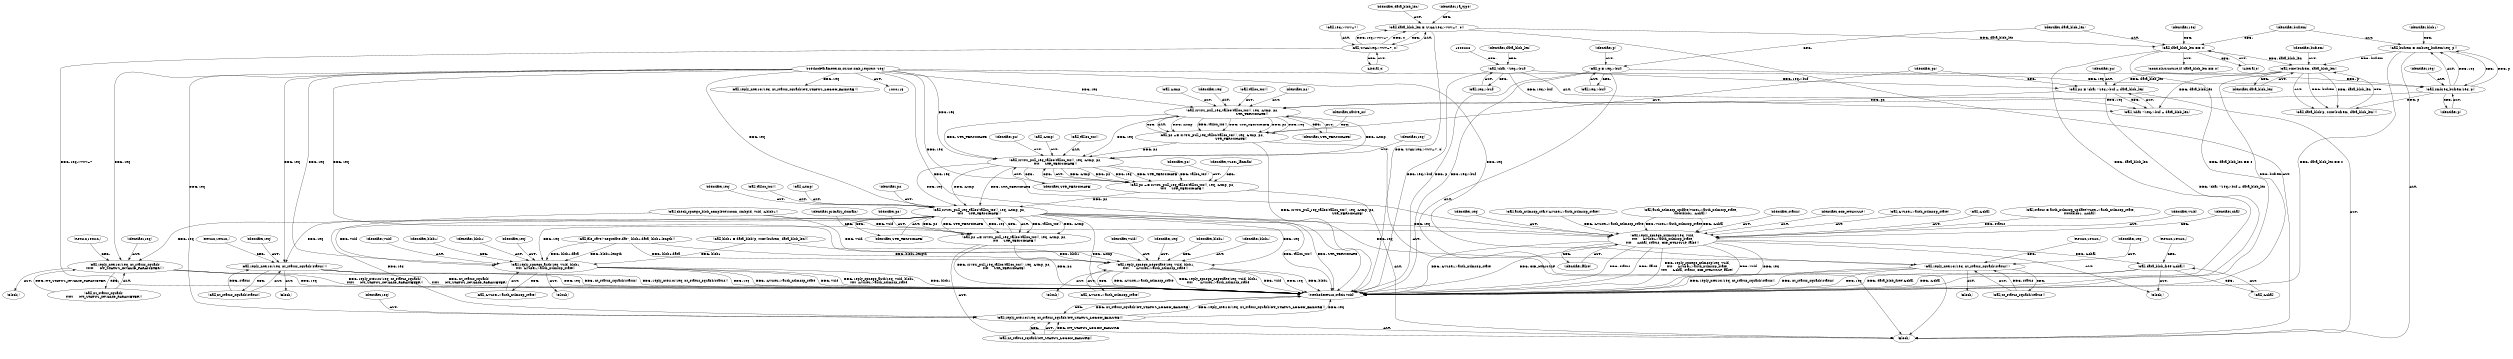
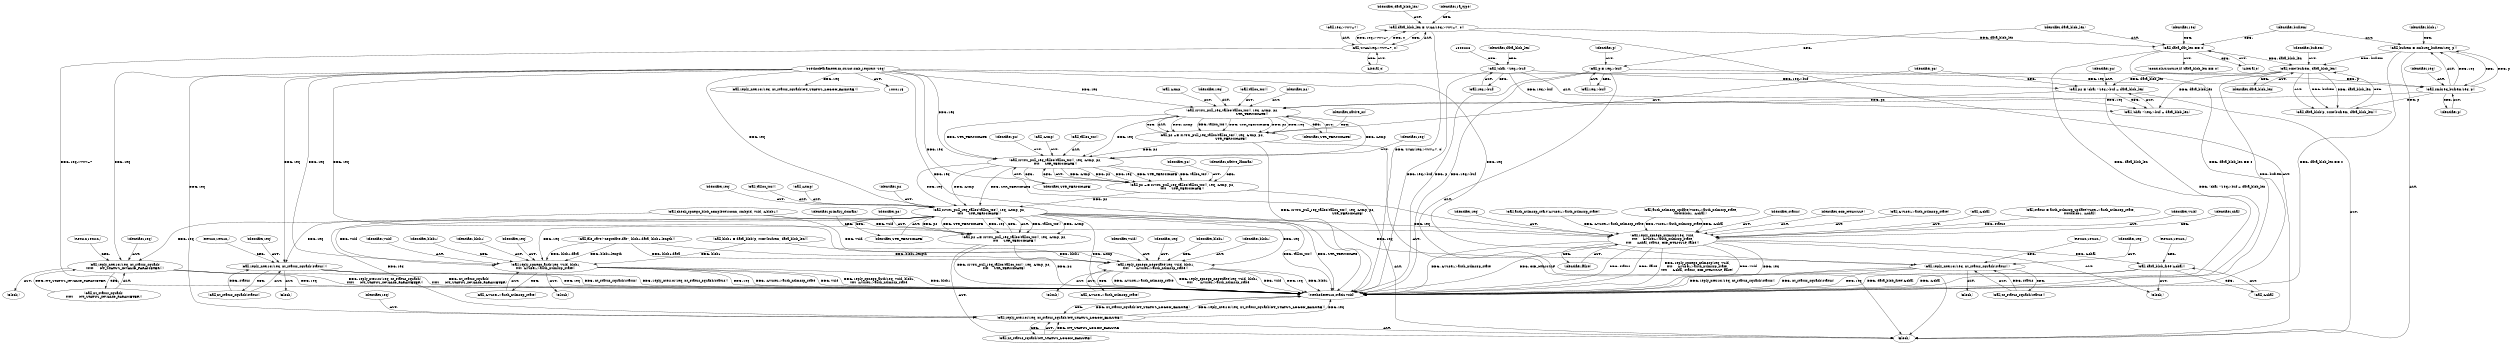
node "(Call,data_blob_len == 0)": label "(Call,data_blob_len == 0)" -> "(Call,data_dat_len == 0)"
node "(Identifier,vuser_lanman)": label "(Identifier,vuser_lanman)" -> "(Identifier,native_lanman)"
